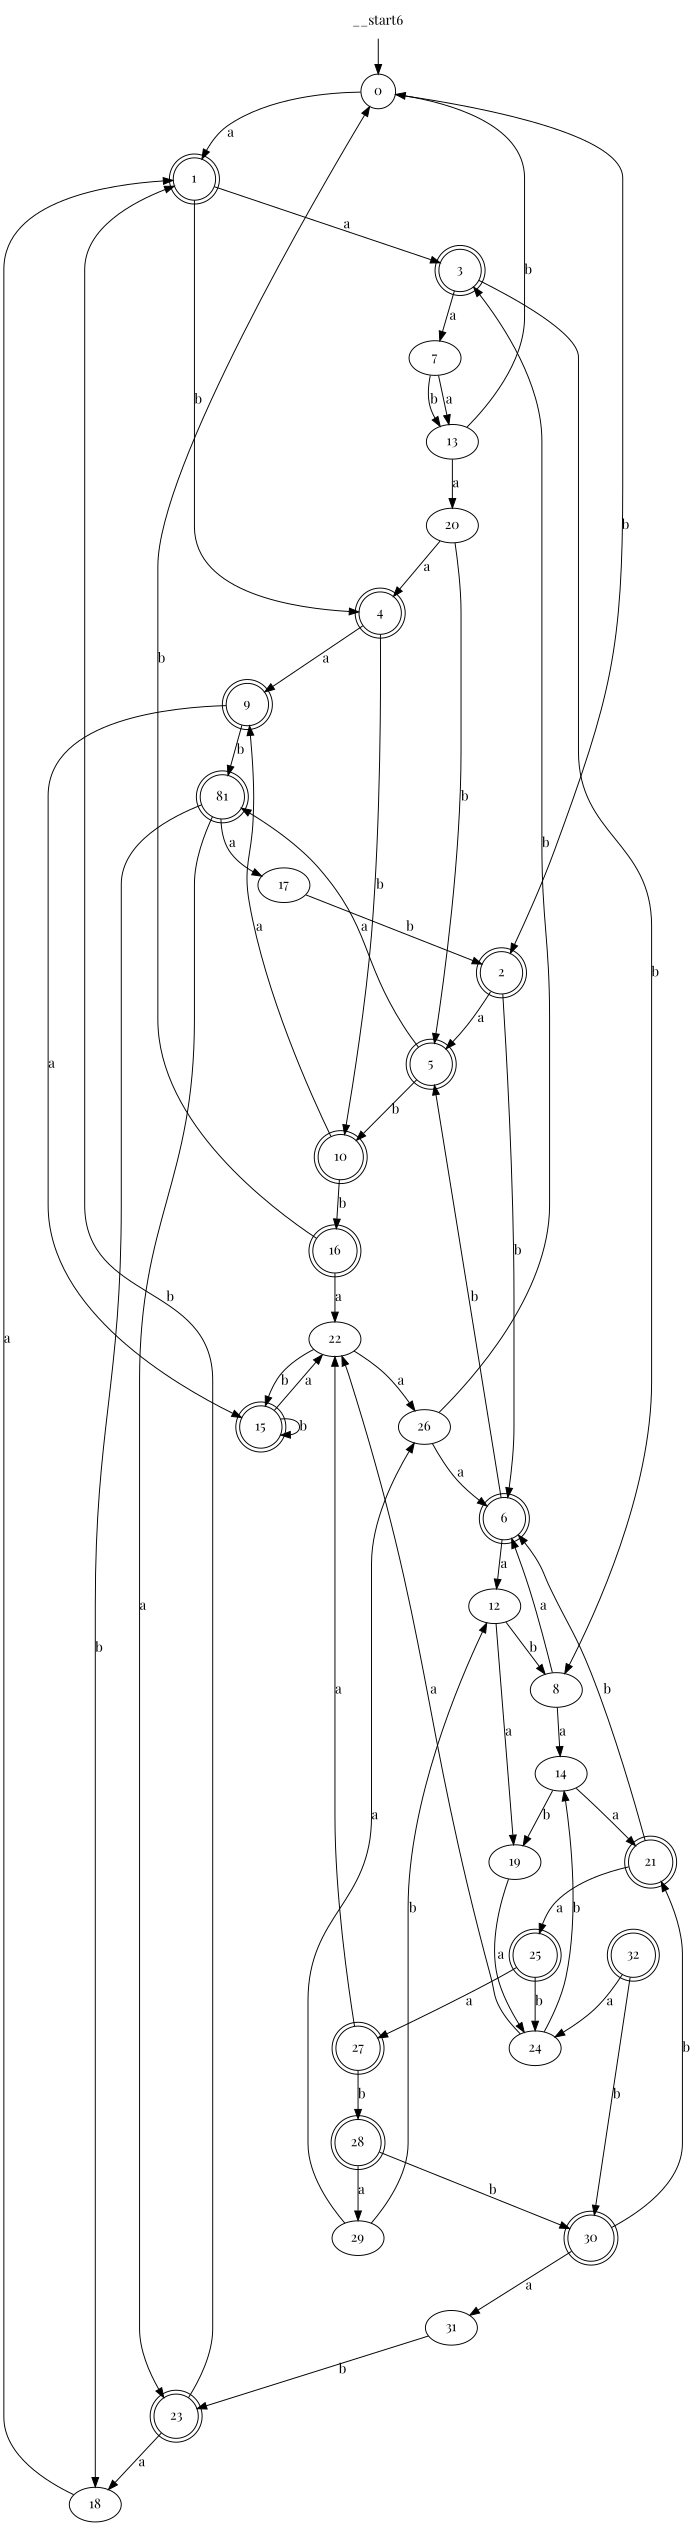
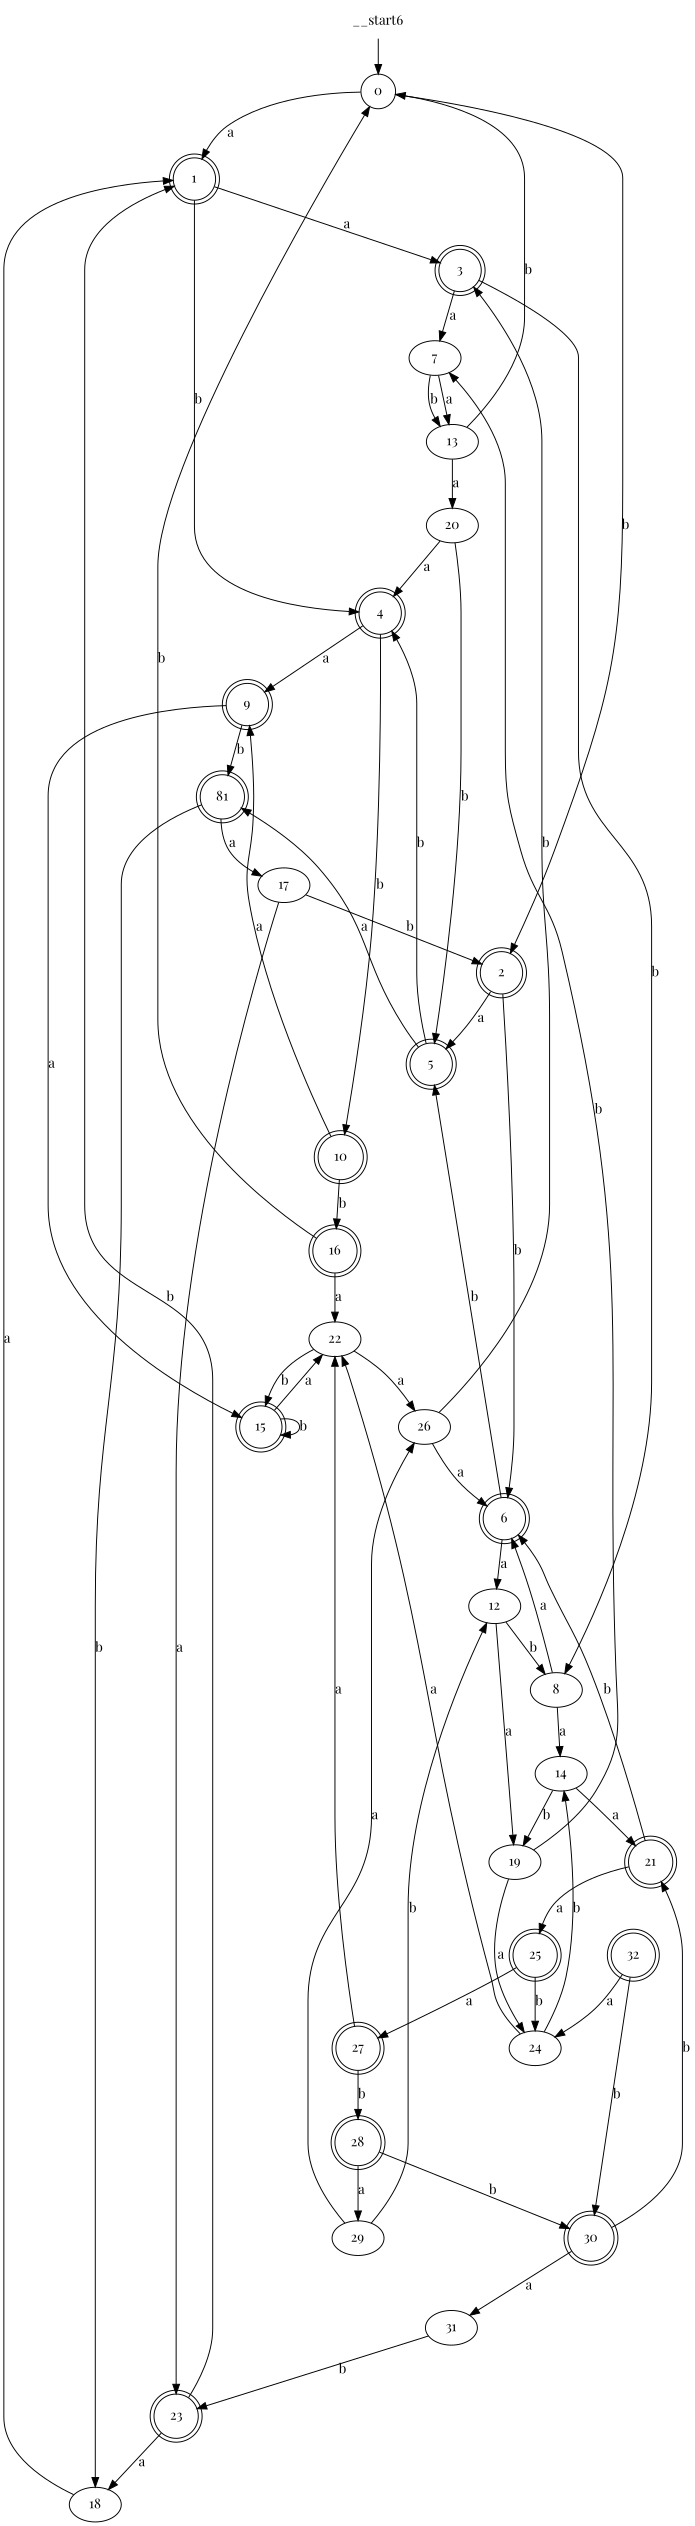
edge "5" -> "10": now "5" -> "4"
edge "19" -> "7": added, label "b"
edge "81" -> "23": now "17" -> "23"
